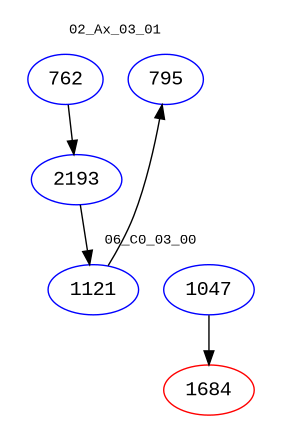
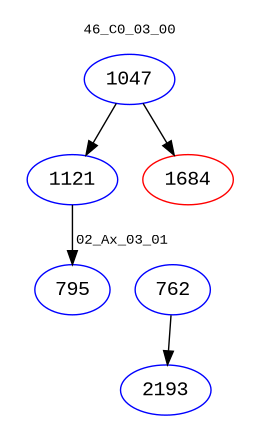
edge "2193" -> "1121": now "1047" -> "1121"
cluster "06_C0_03_00": label "06_C0_03_00" -> "46_C0_03_00"
